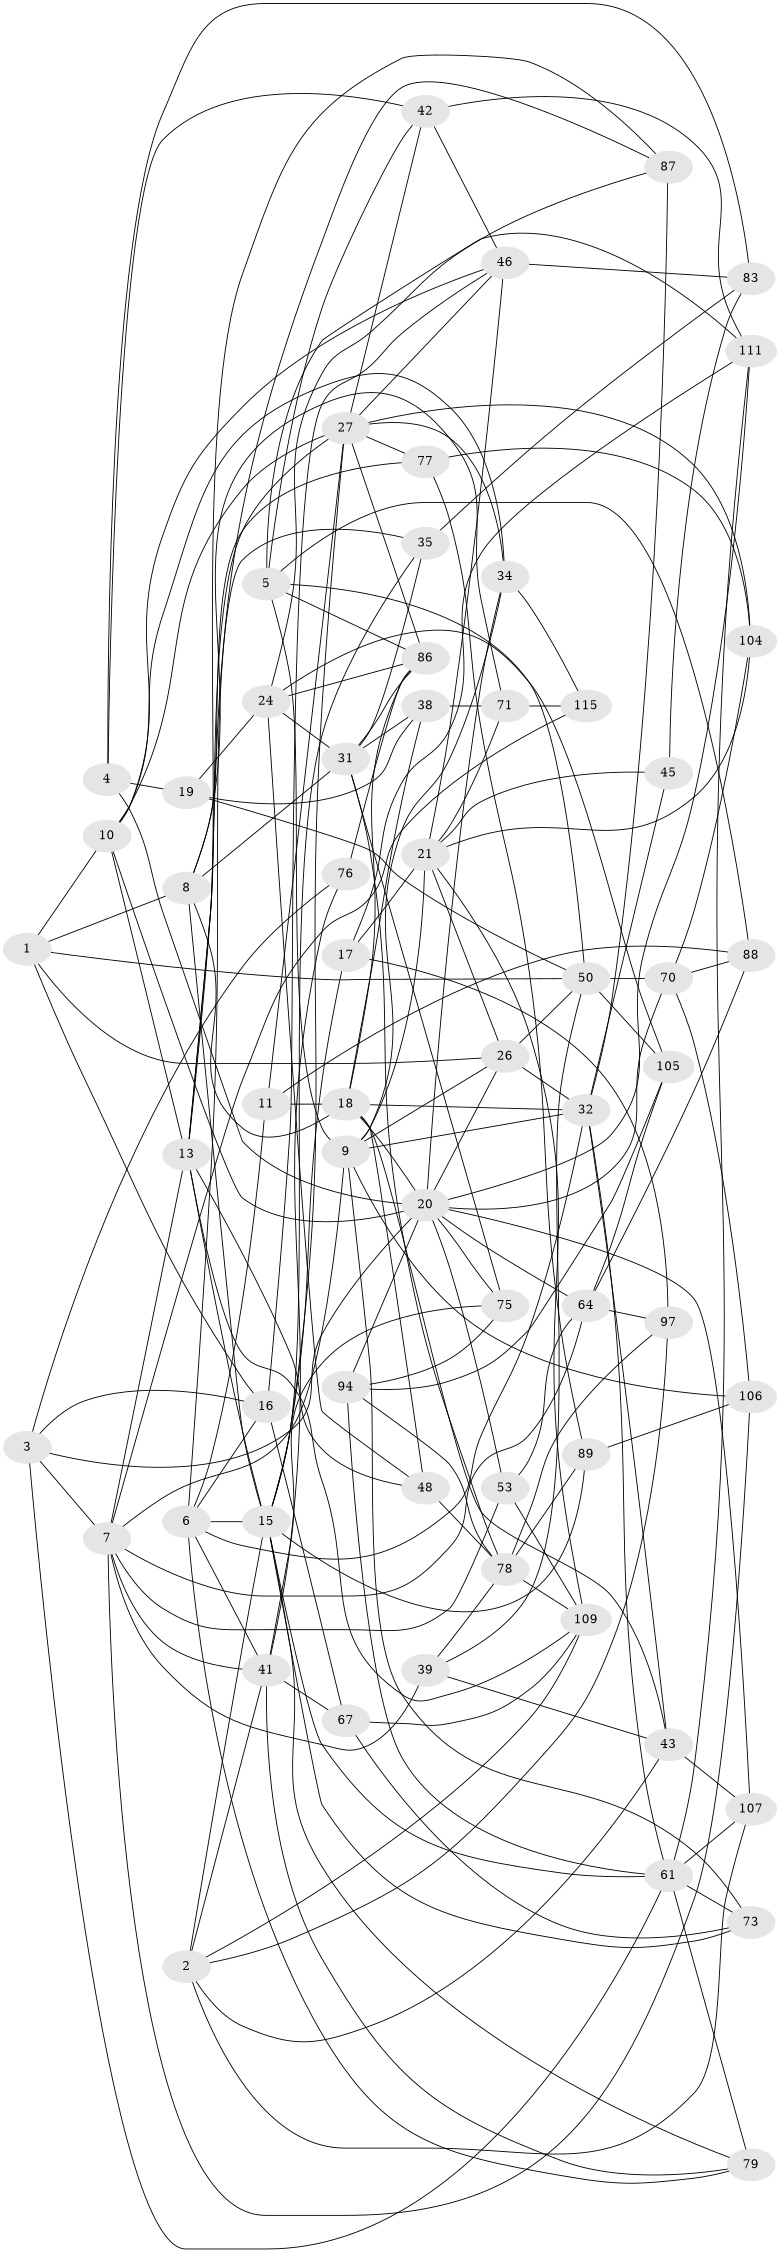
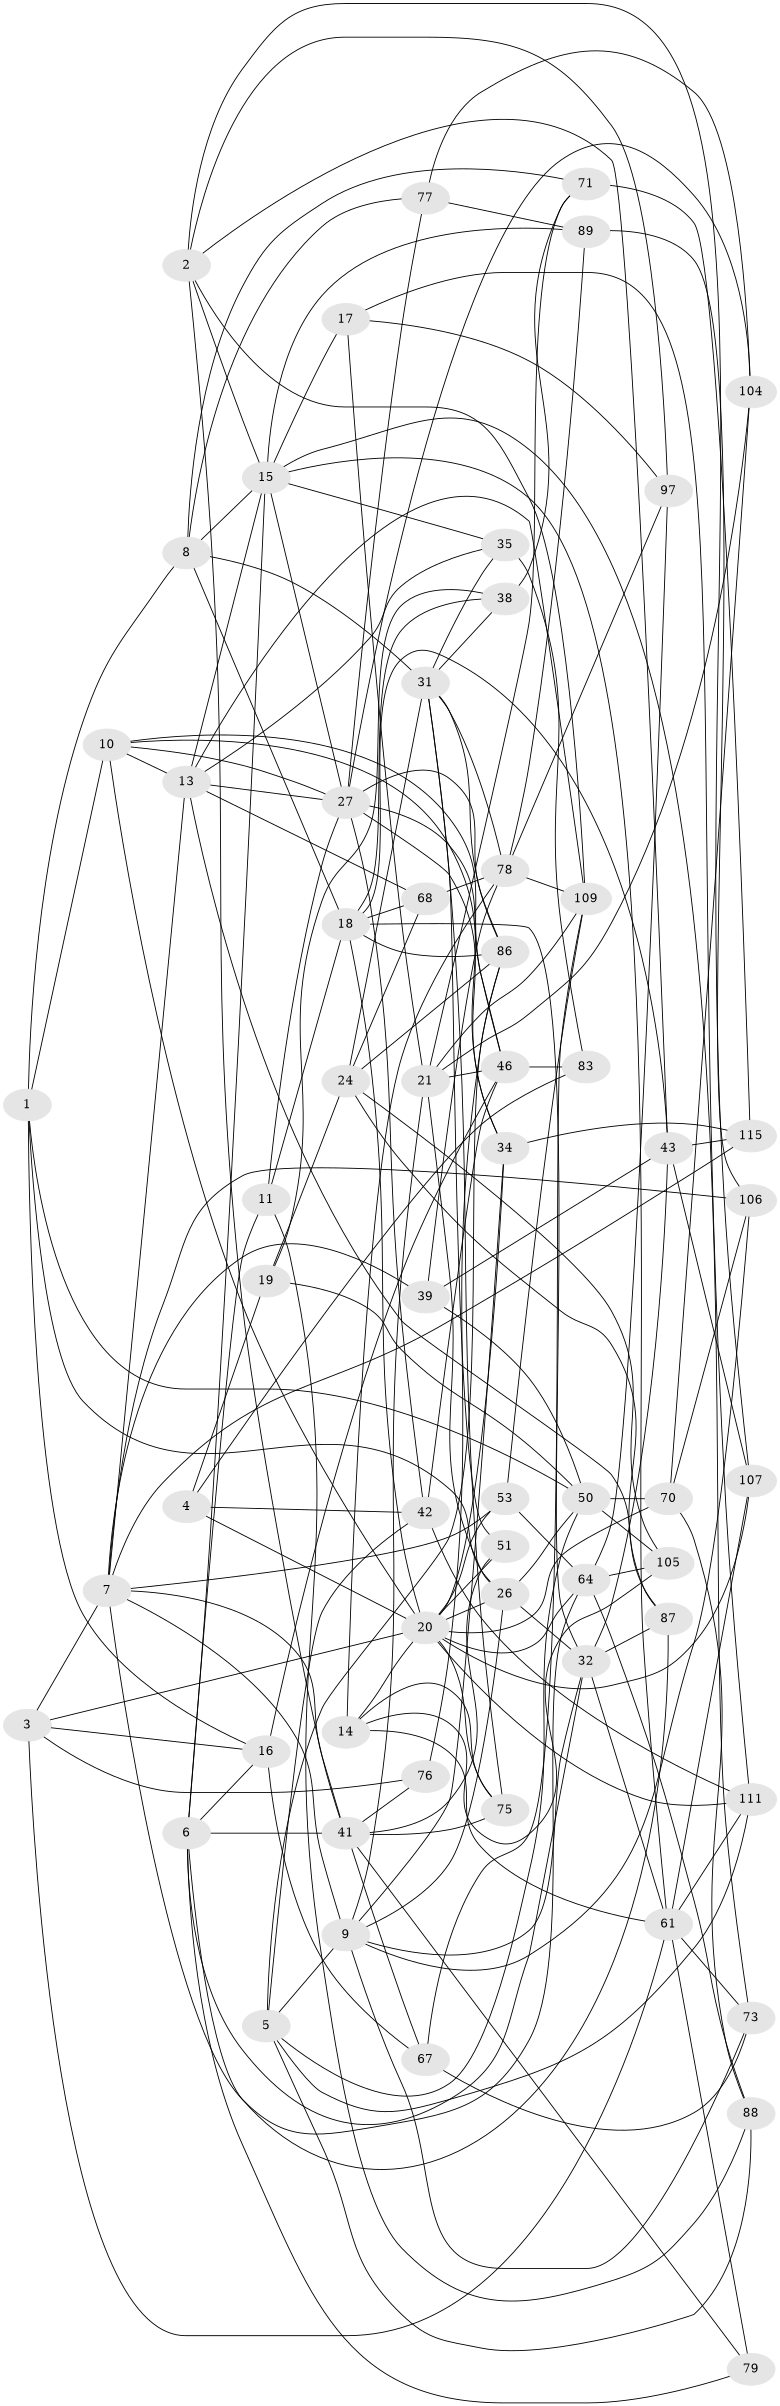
node "45": removed
edge "115" -- "43": added
node "94": label "94" -> "14"
node "48": label "48" -> "68"
node "51": added
edge "15" -- "79": removed
